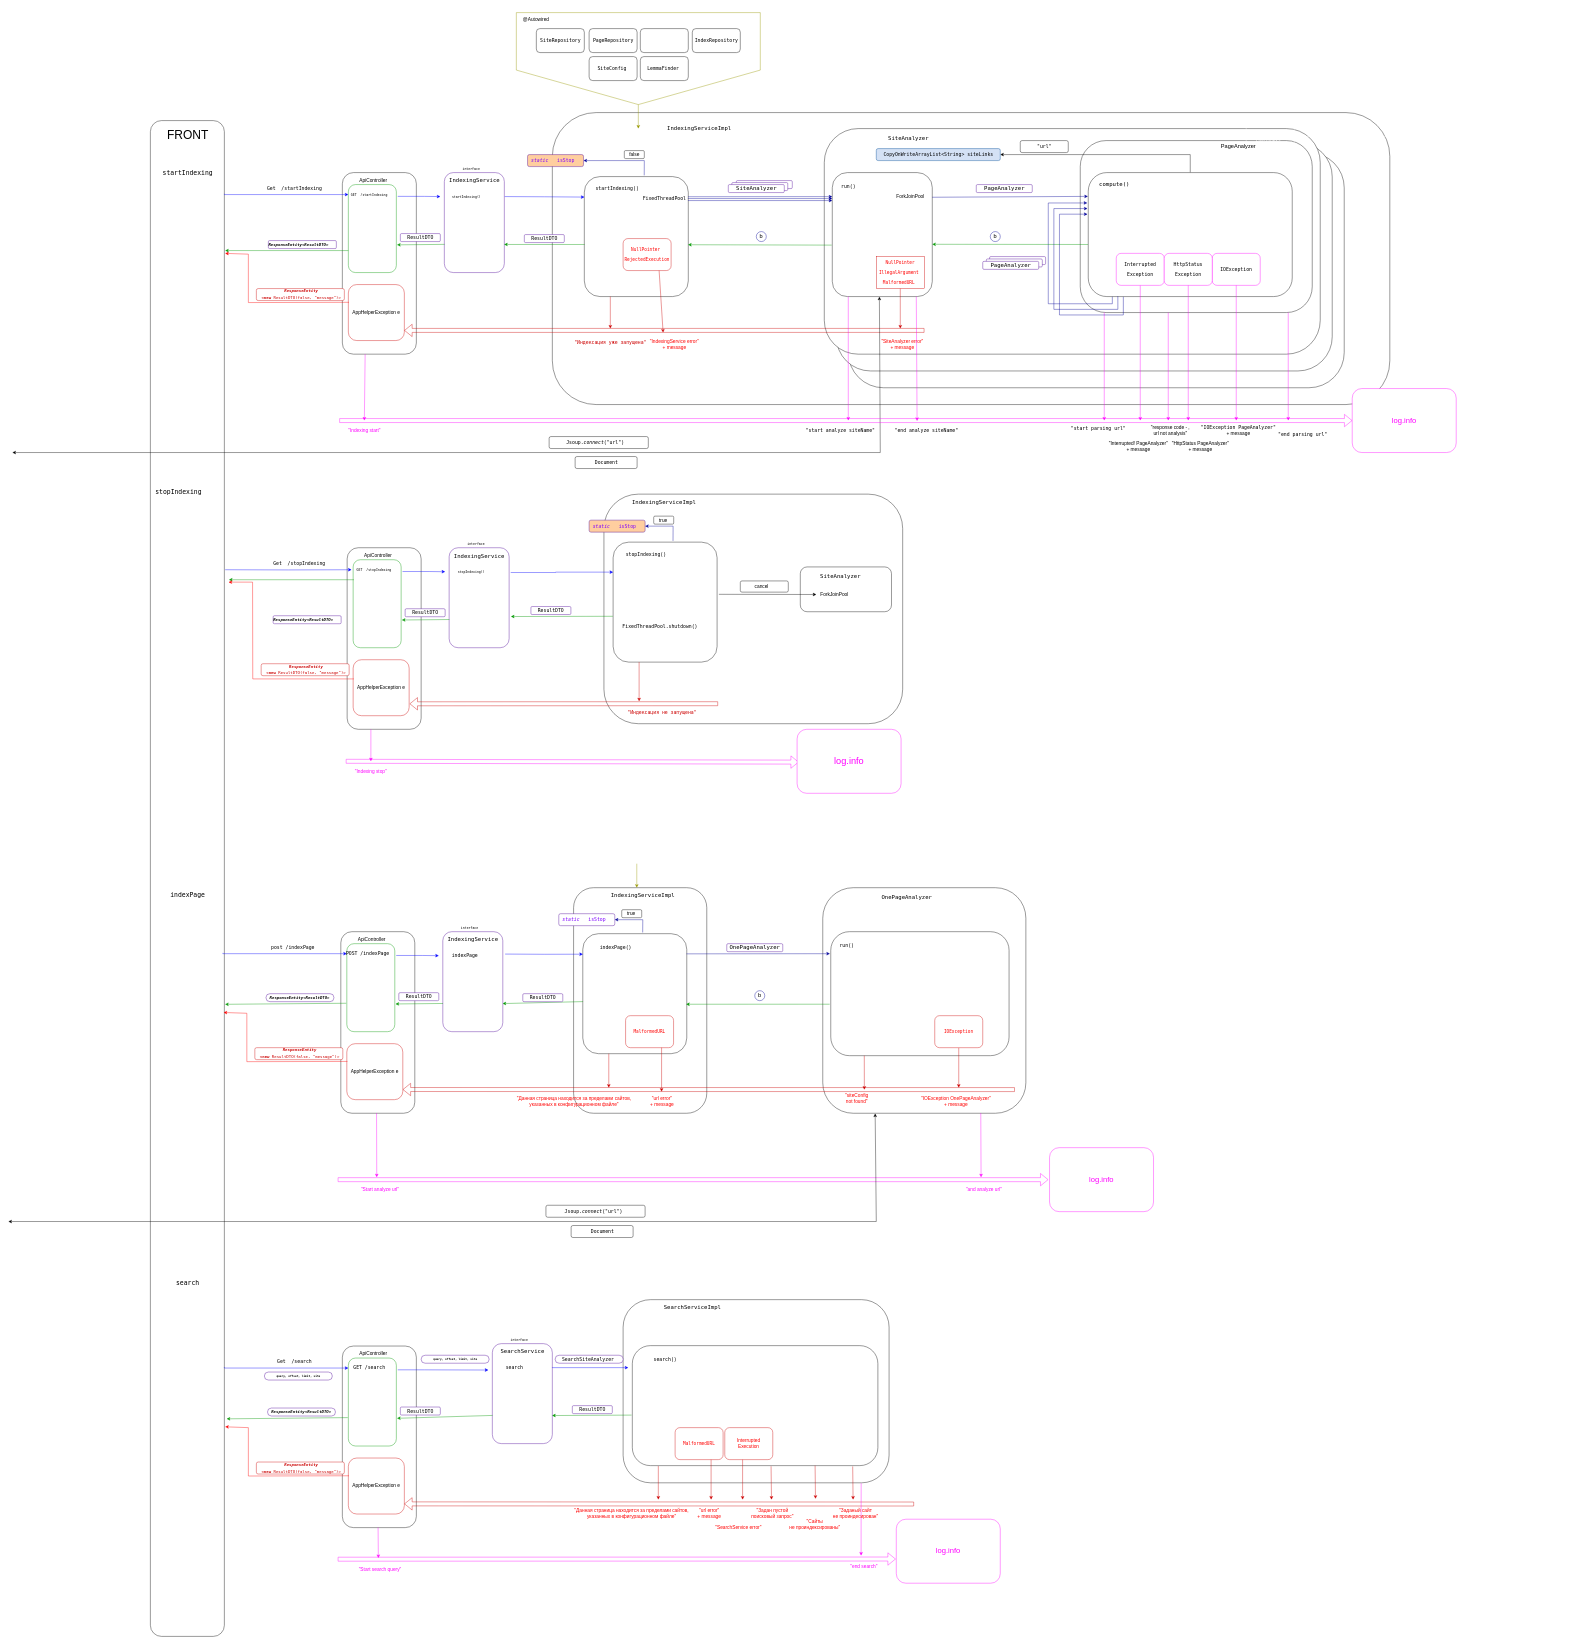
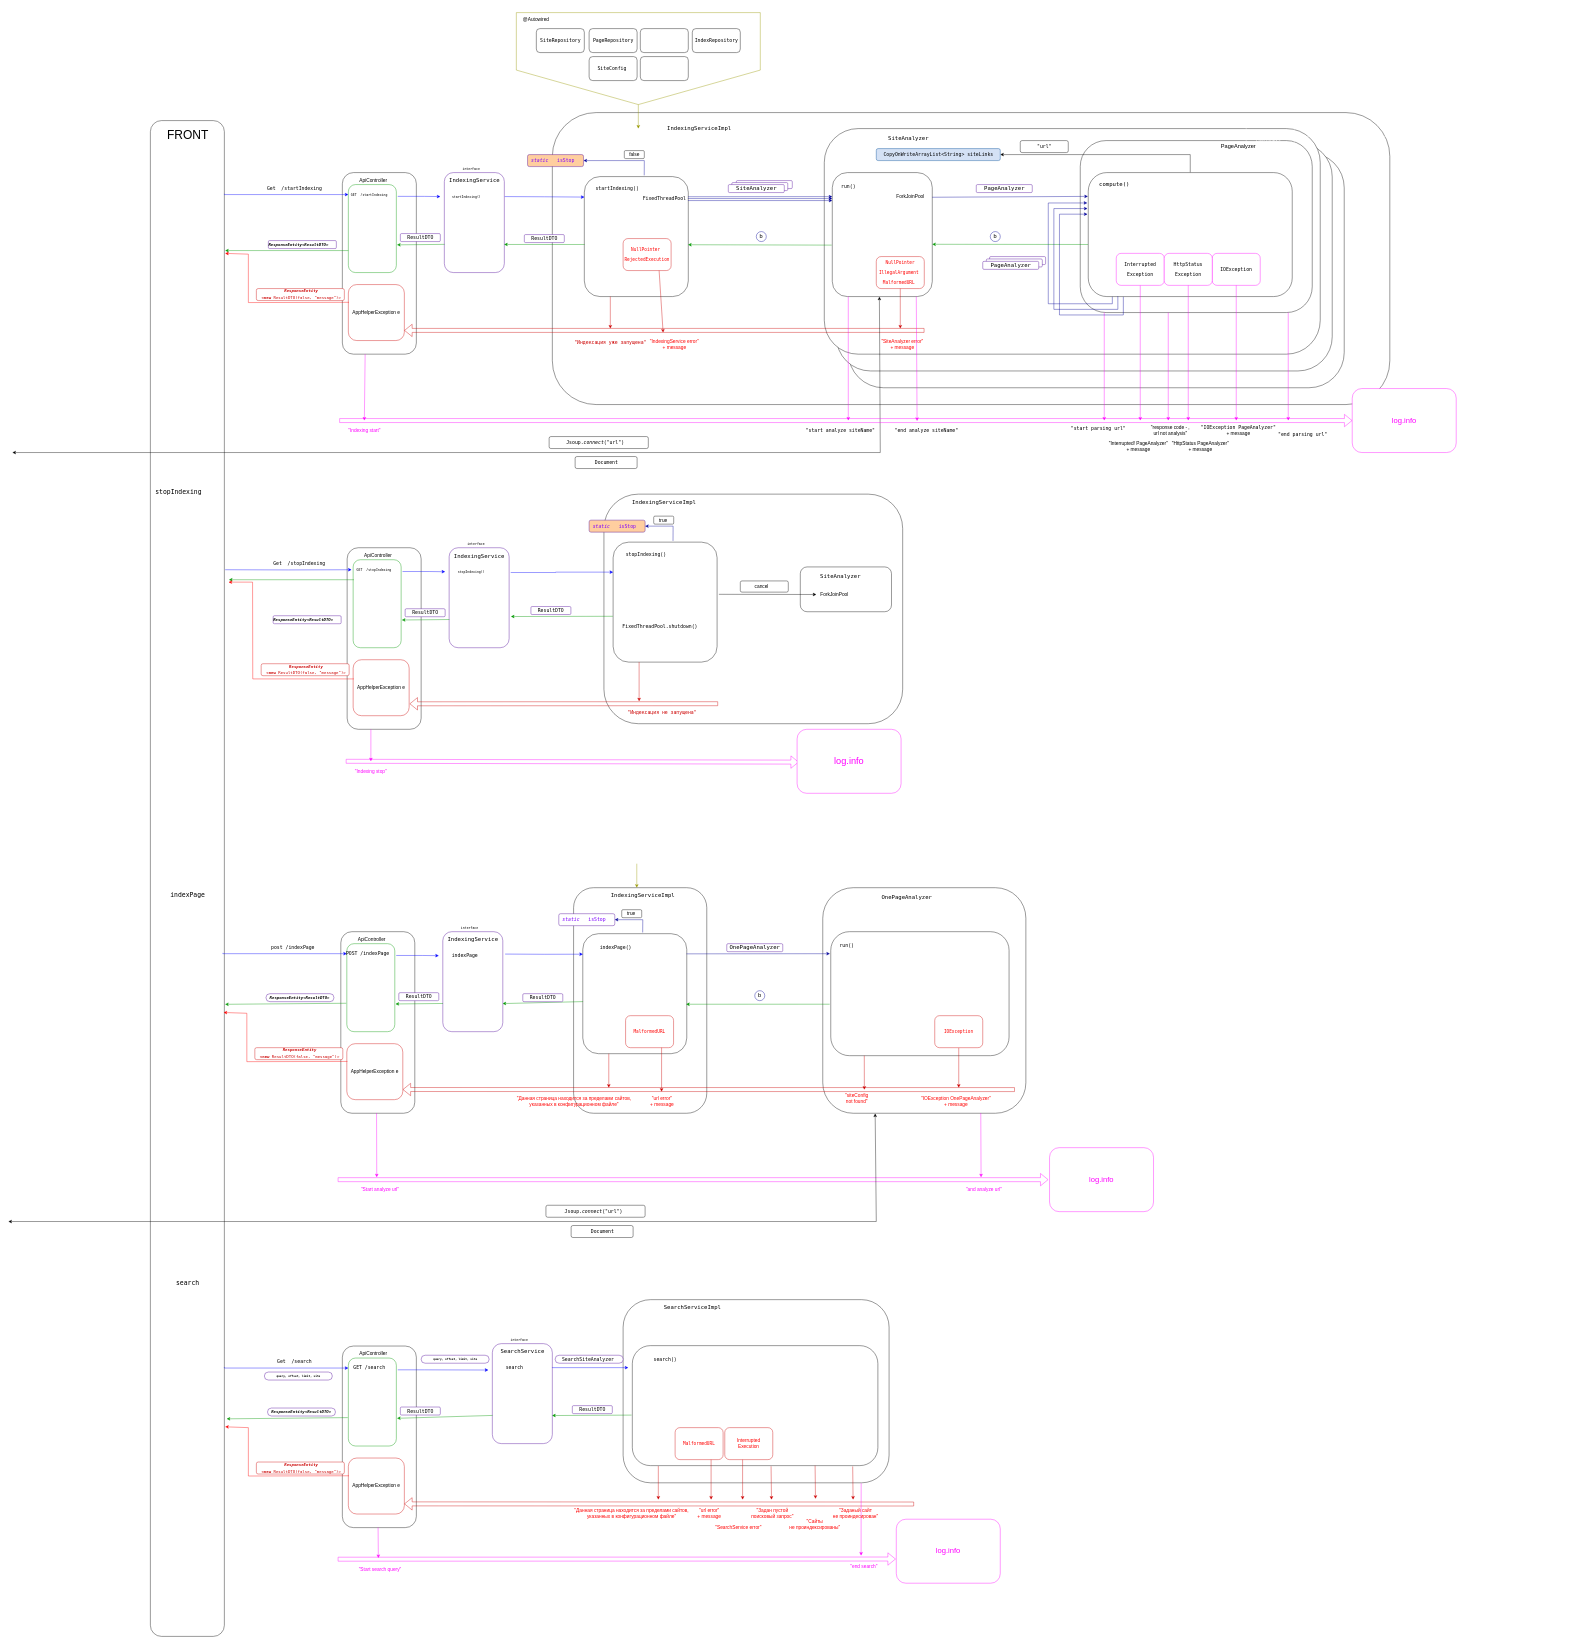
node "LemmaFinder": removed
node "startIndexing": removed
node "NullPointerIllegalArgument MalformedURL": shape rectangle -> rounded rectangle
